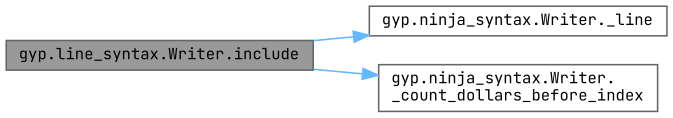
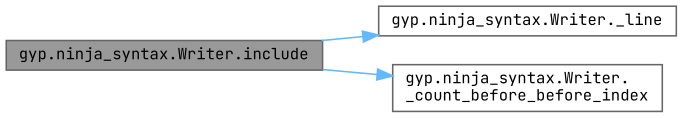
node "gyp.line_syntax.Writer.include": label "gyp.line_syntax.Writer.include" -> "gyp.ninja_syntax.Writer.include"
node "gyp.ninja_syntax.Writer. _count_dollars_before_index": label "gyp.ninja_syntax.Writer. _count_dollars_before_index" -> "gyp.ninja_syntax.Writer. _count_before_before_index"
